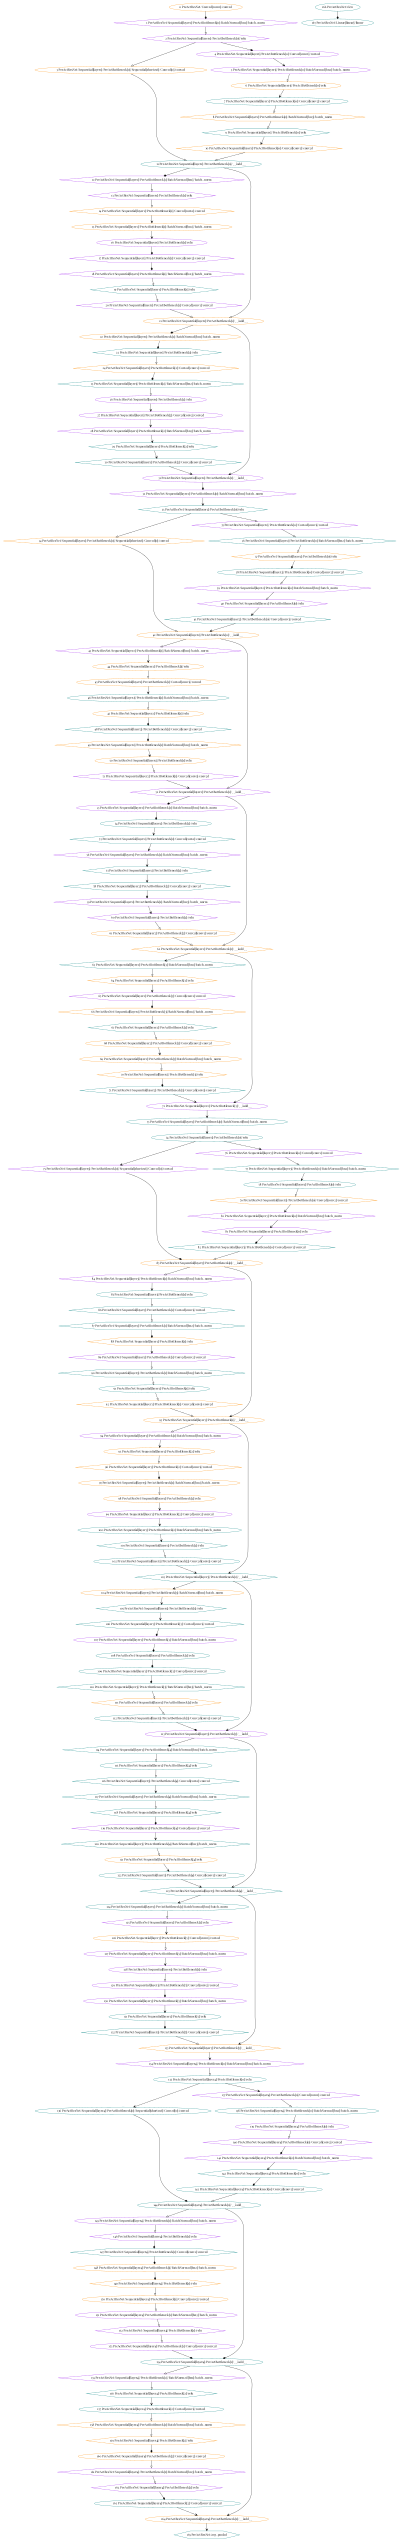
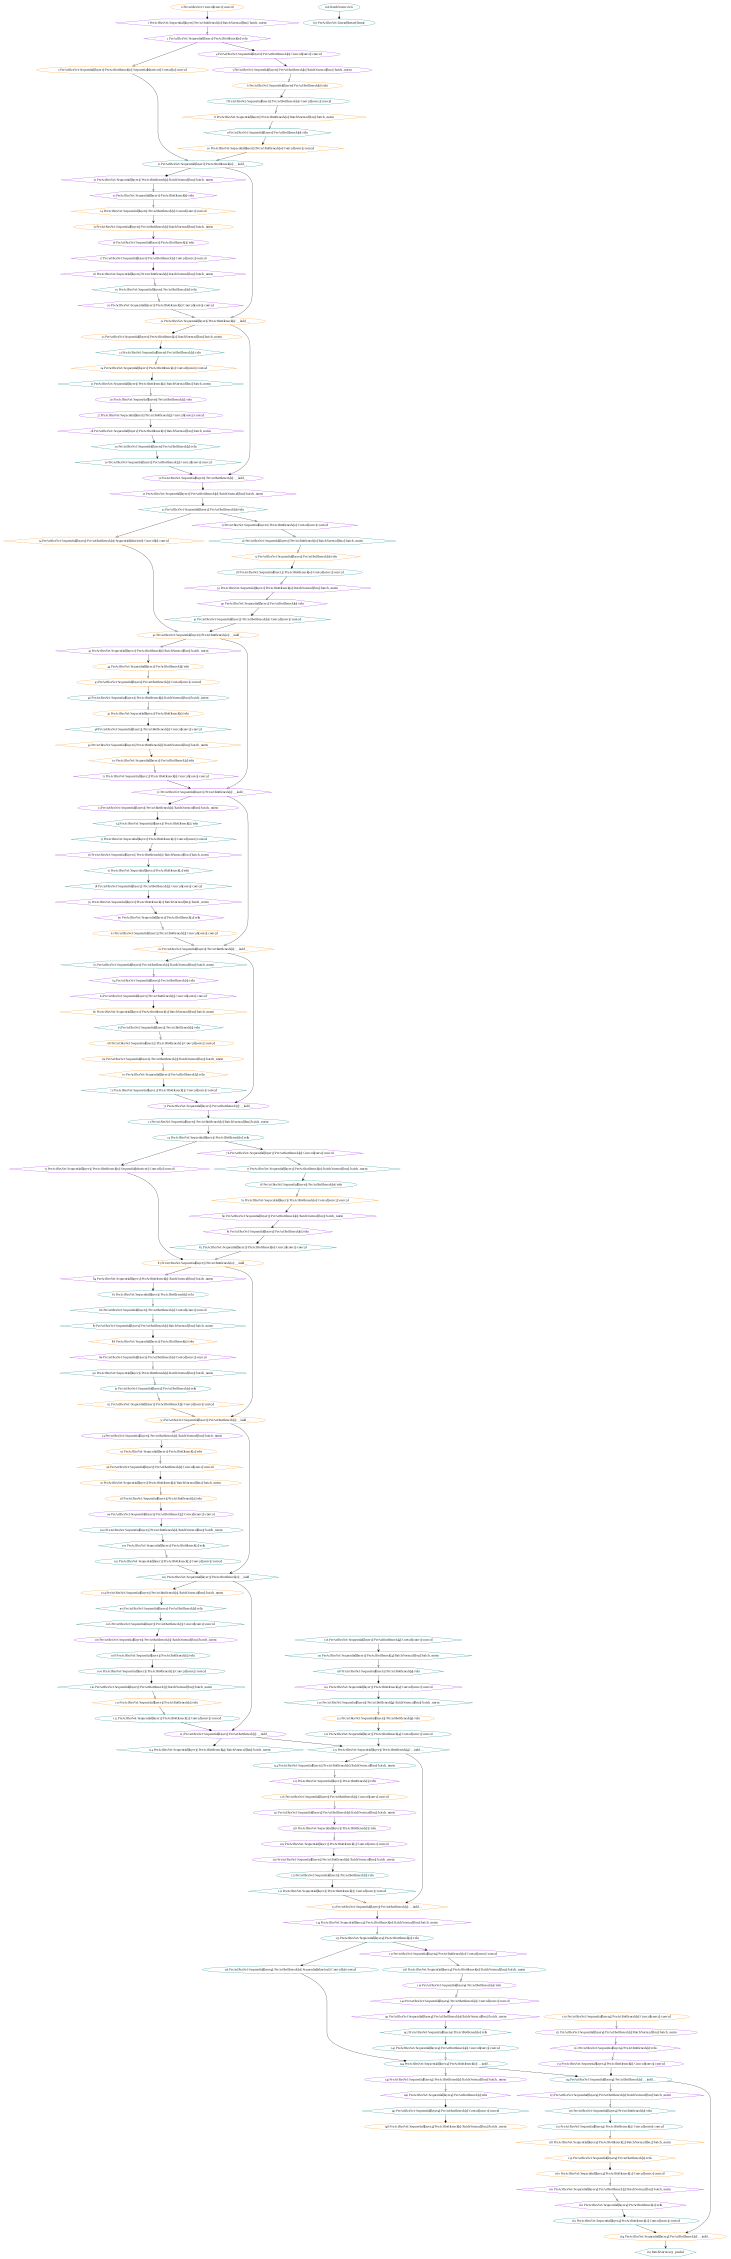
node "166 PreActResNet/view": label "166 PreActResNet/view" -> "166 BatchNorm/view"
node "50 PreActResNet/Sequential[layer2]/PreActBottleneck[1]/relu": shape ellipse -> hexagon
node "54 PreActResNet/Sequential[layer2]/PreActBottleneck[2]/relu": shape ellipse -> hexagon
node "64 PreActResNet/Sequential[layer2]/PreActBottleneck[3]/relu": color darkorange -> purple
node "115 PreActResNet/Sequential[layer3]/PreActBottleneck[4]/relu": removed
node "149 PreActResNet/Sequential[layer4]/PreActBottleneck[1]/relu": removed
node "165 PreActResNet/avg_pool2d": label "165 PreActResNet/avg_pool2d" -> "165 BatchNorm/avg_pool2d"
